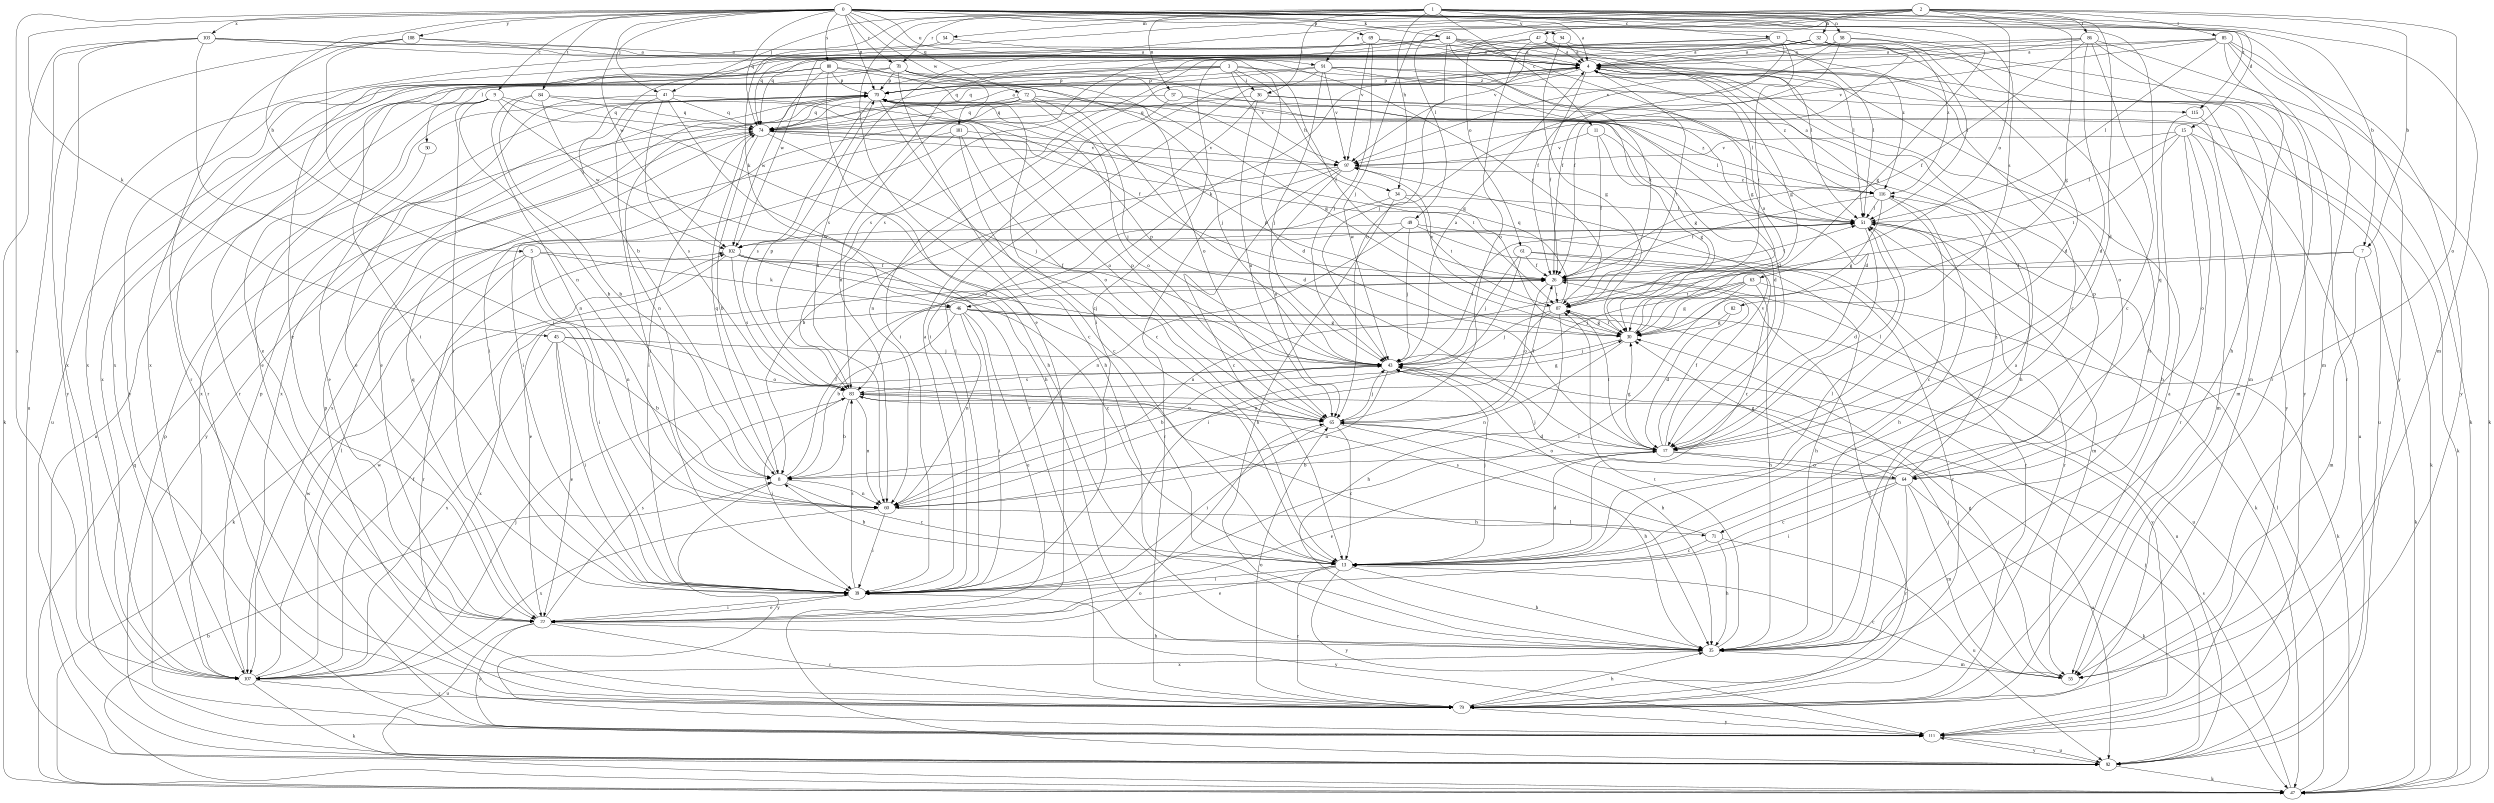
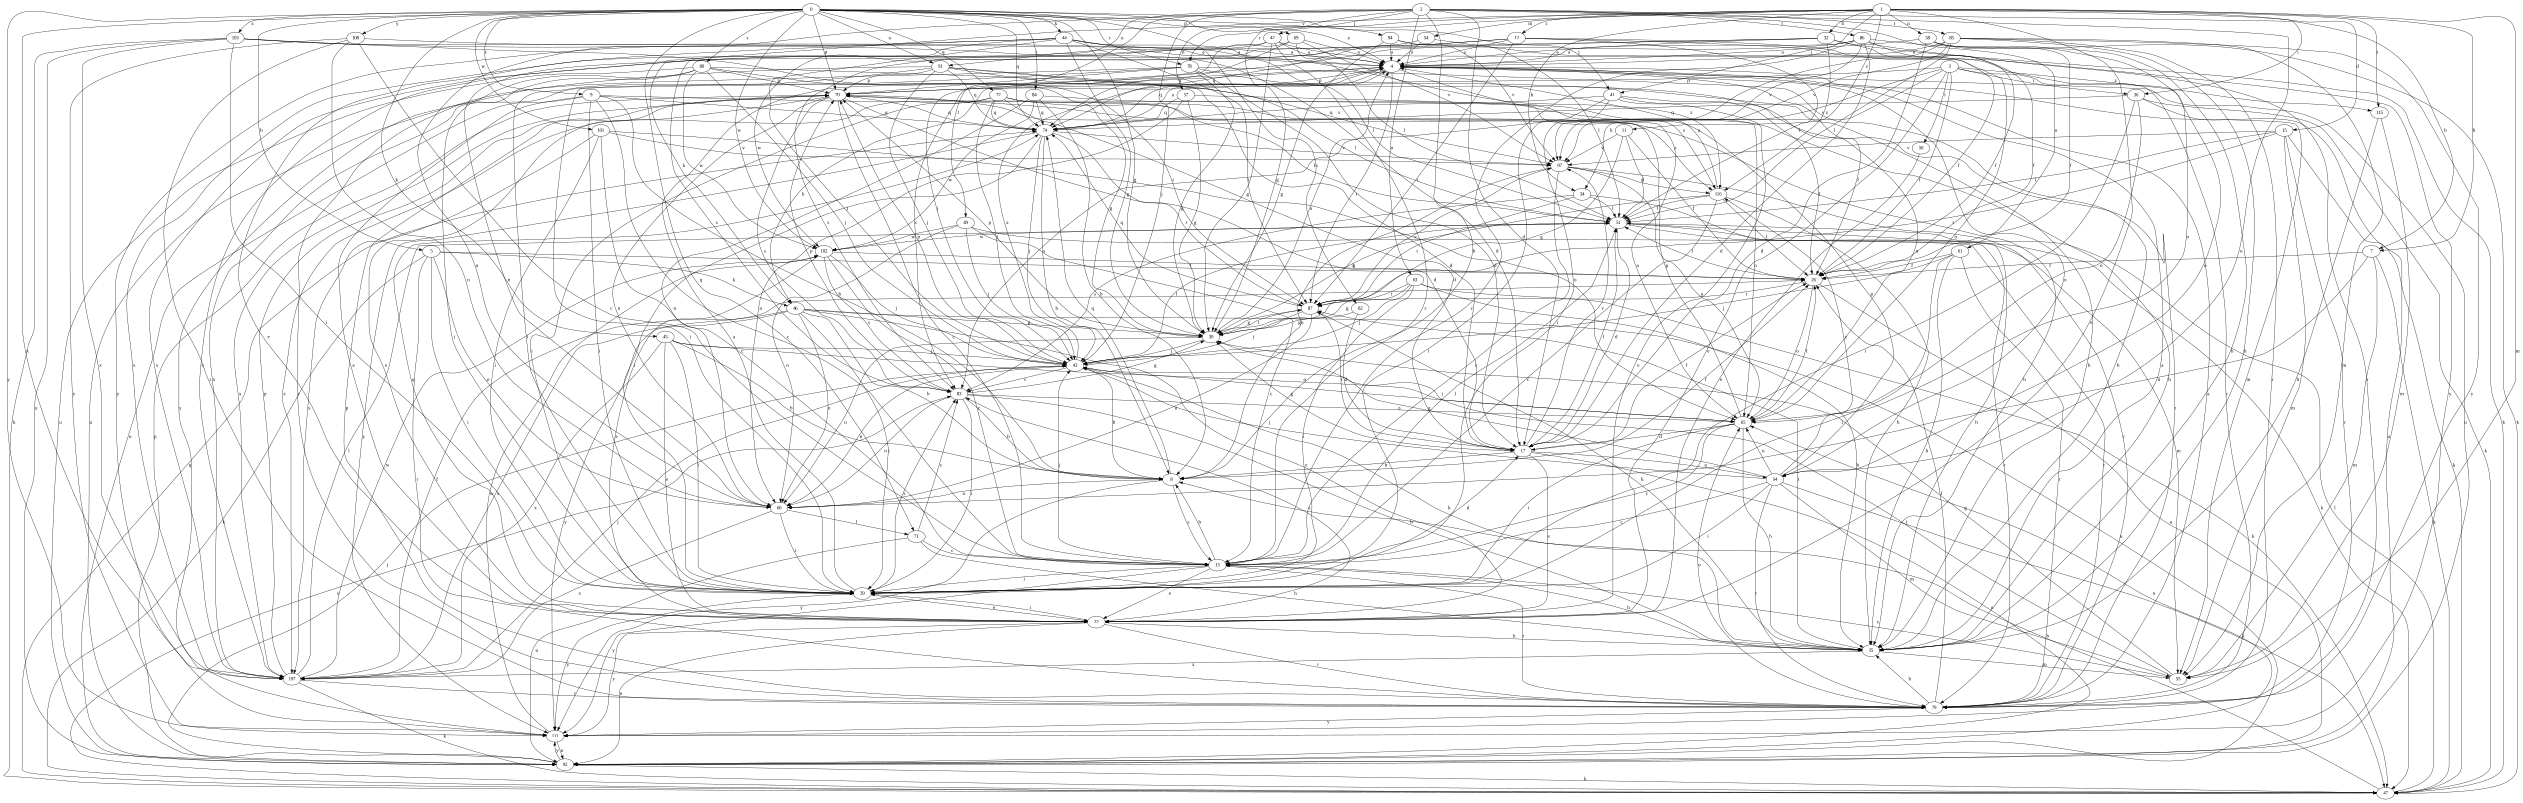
edge "15" -> "64": now "54" -> "64"
edge "80" -> "92": added, label "u"
